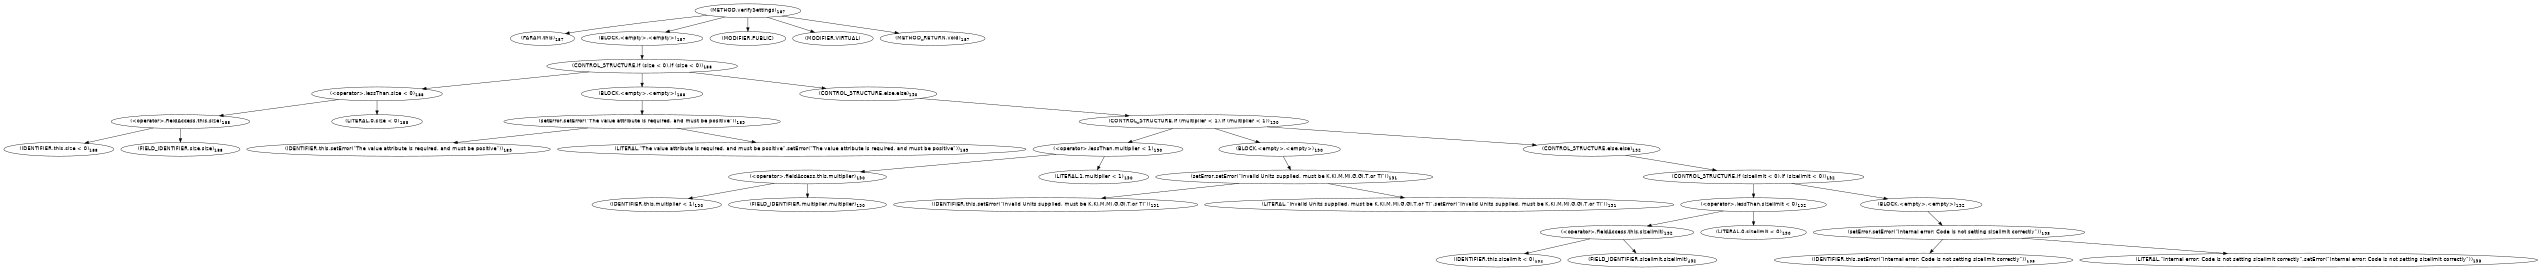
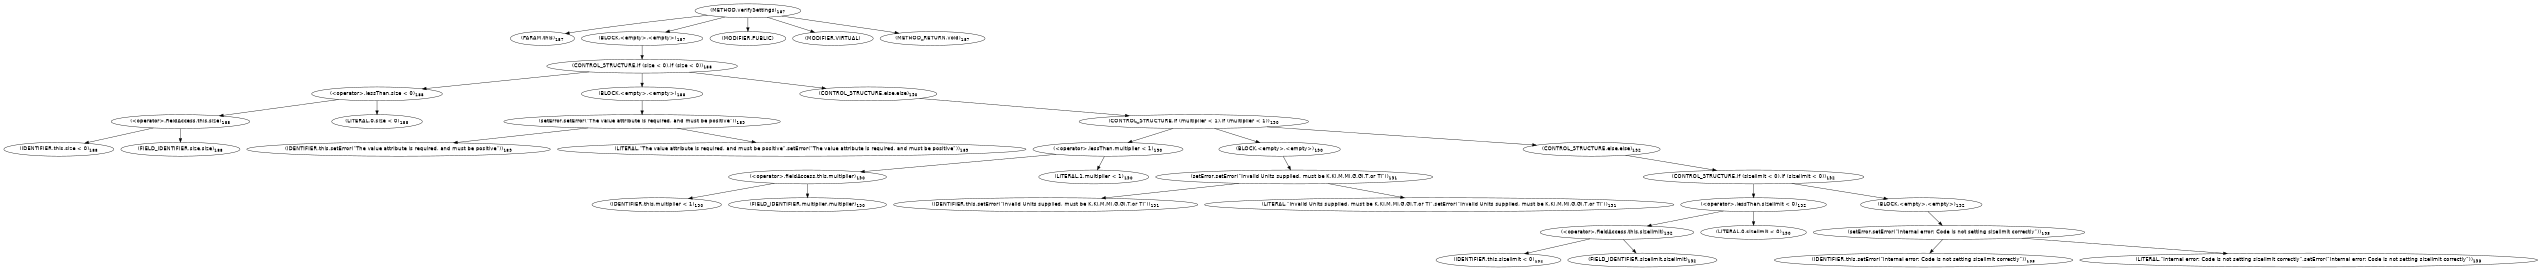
node "(FIELD_IDENTIFIER,sizelimit,sizelimit)": text "492" -> "192"
